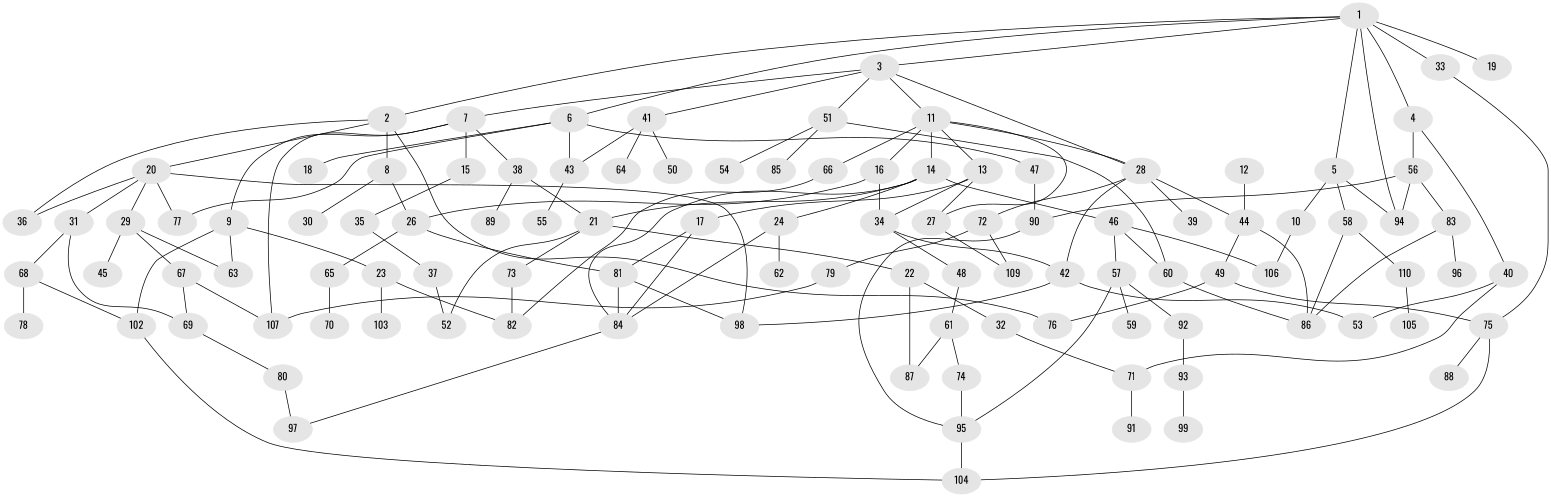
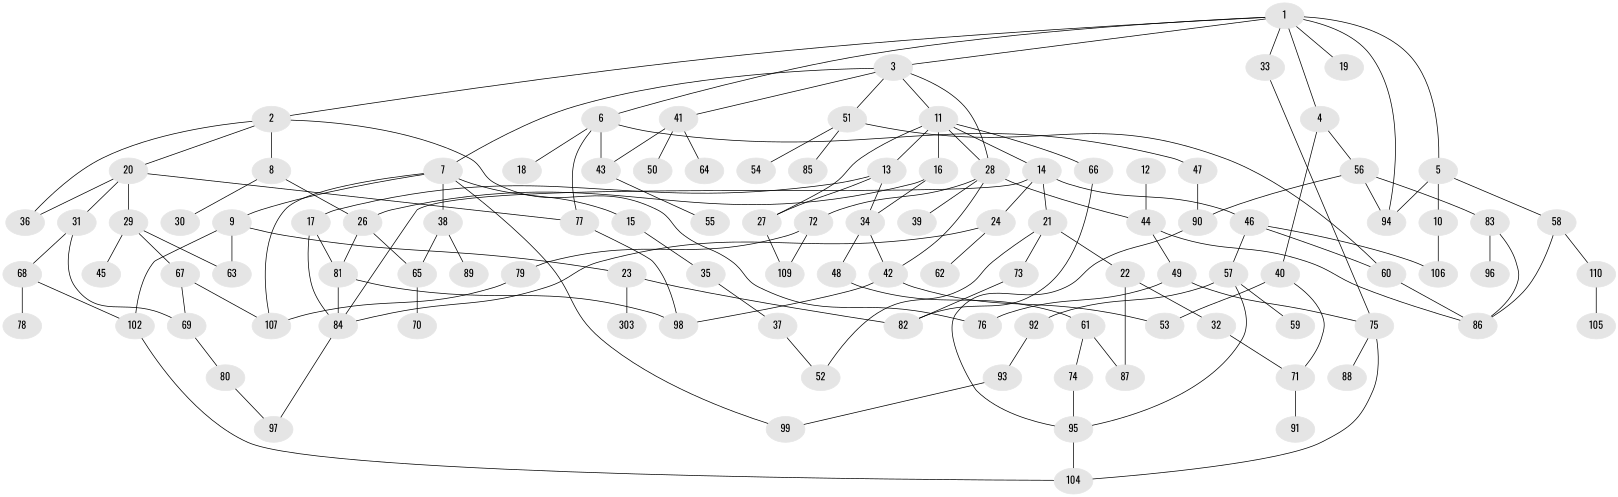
edge "20" -- "98": now "77" -- "98"
edge "38" -- "21": now "38" -- "65"
node "103": label "103" -> "303"
edge "7" -- "99": added
